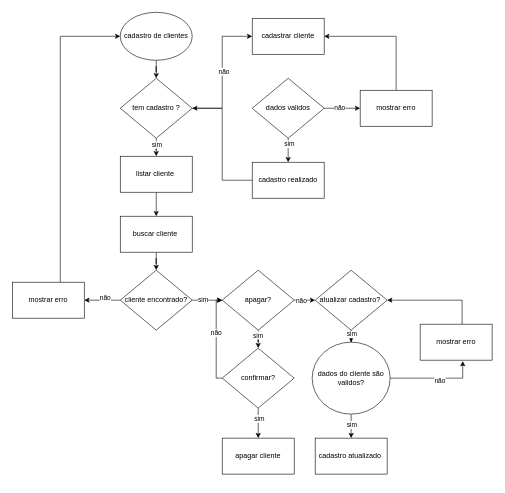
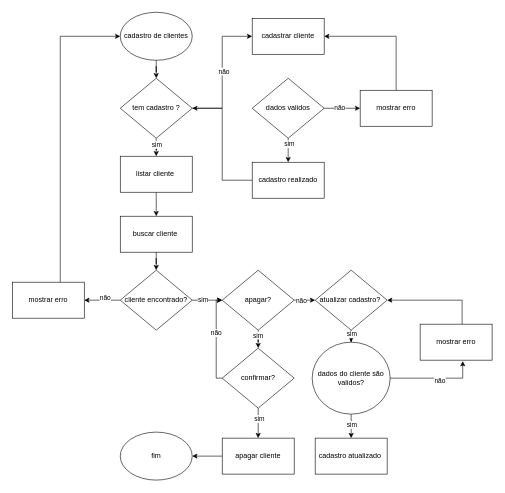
node "fim": added
edge "apagar cliente" -> "fim": added
